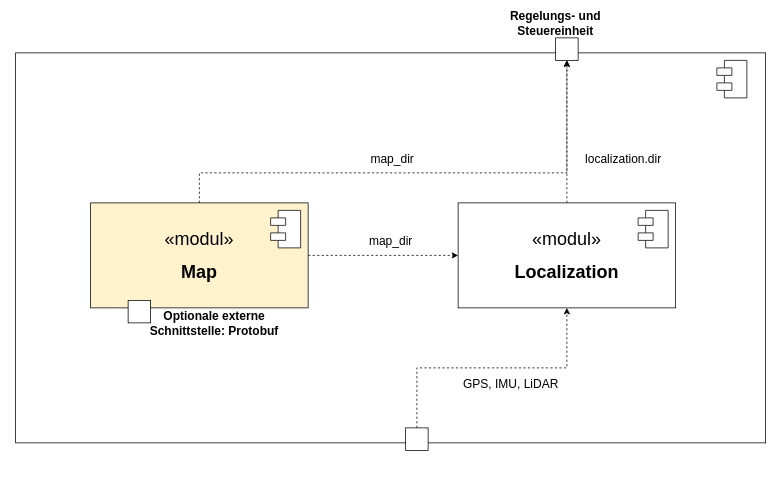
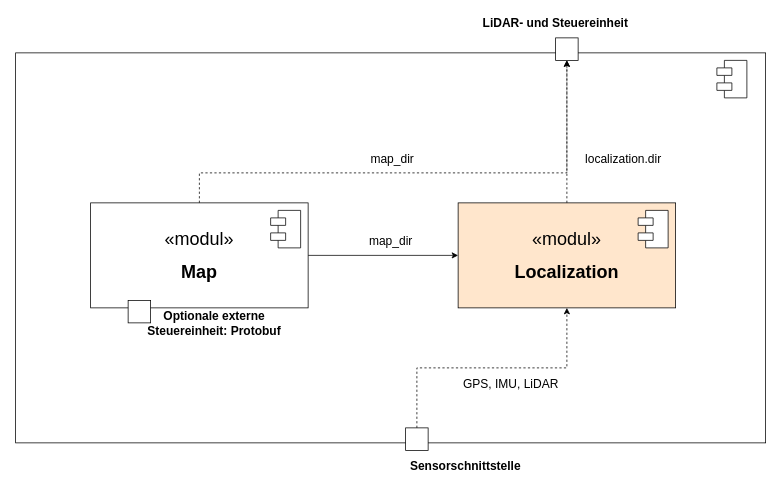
node "Regelungs- und Steuereinheit": label "Regelungs- und Steuereinheit" -> "LiDAR- und Steuereinheit"
node "«modul» Map": fillcolor #fff2cc -> #ffffff
edge "«modul» Map" -> "«modul» Localization": style dashed -> solid
node "«modul» Localization": fillcolor #ffffff -> #ffe6cc
node "Optionale externe Schnittstelle: Protobuf": label "Optionale externe Schnittstelle: Protobuf" -> "Optionale externe Steuereinheit: Protobuf"
node "Sensorschnittstelle": added
